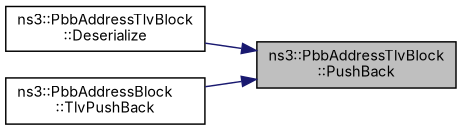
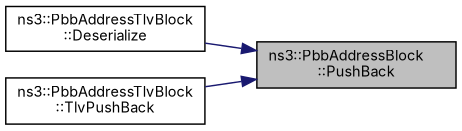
node "ns3::PbbAddressTlvBlock ::PushBack": label "ns3::PbbAddressTlvBlock ::PushBack" -> "ns3::PbbAddressBlock ::PushBack"
node "ns3::PbbAddressBlock ::TlvPushBack": label "ns3::PbbAddressBlock ::TlvPushBack" -> "ns3::PbbAddressTlvBlock ::TlvPushBack"
